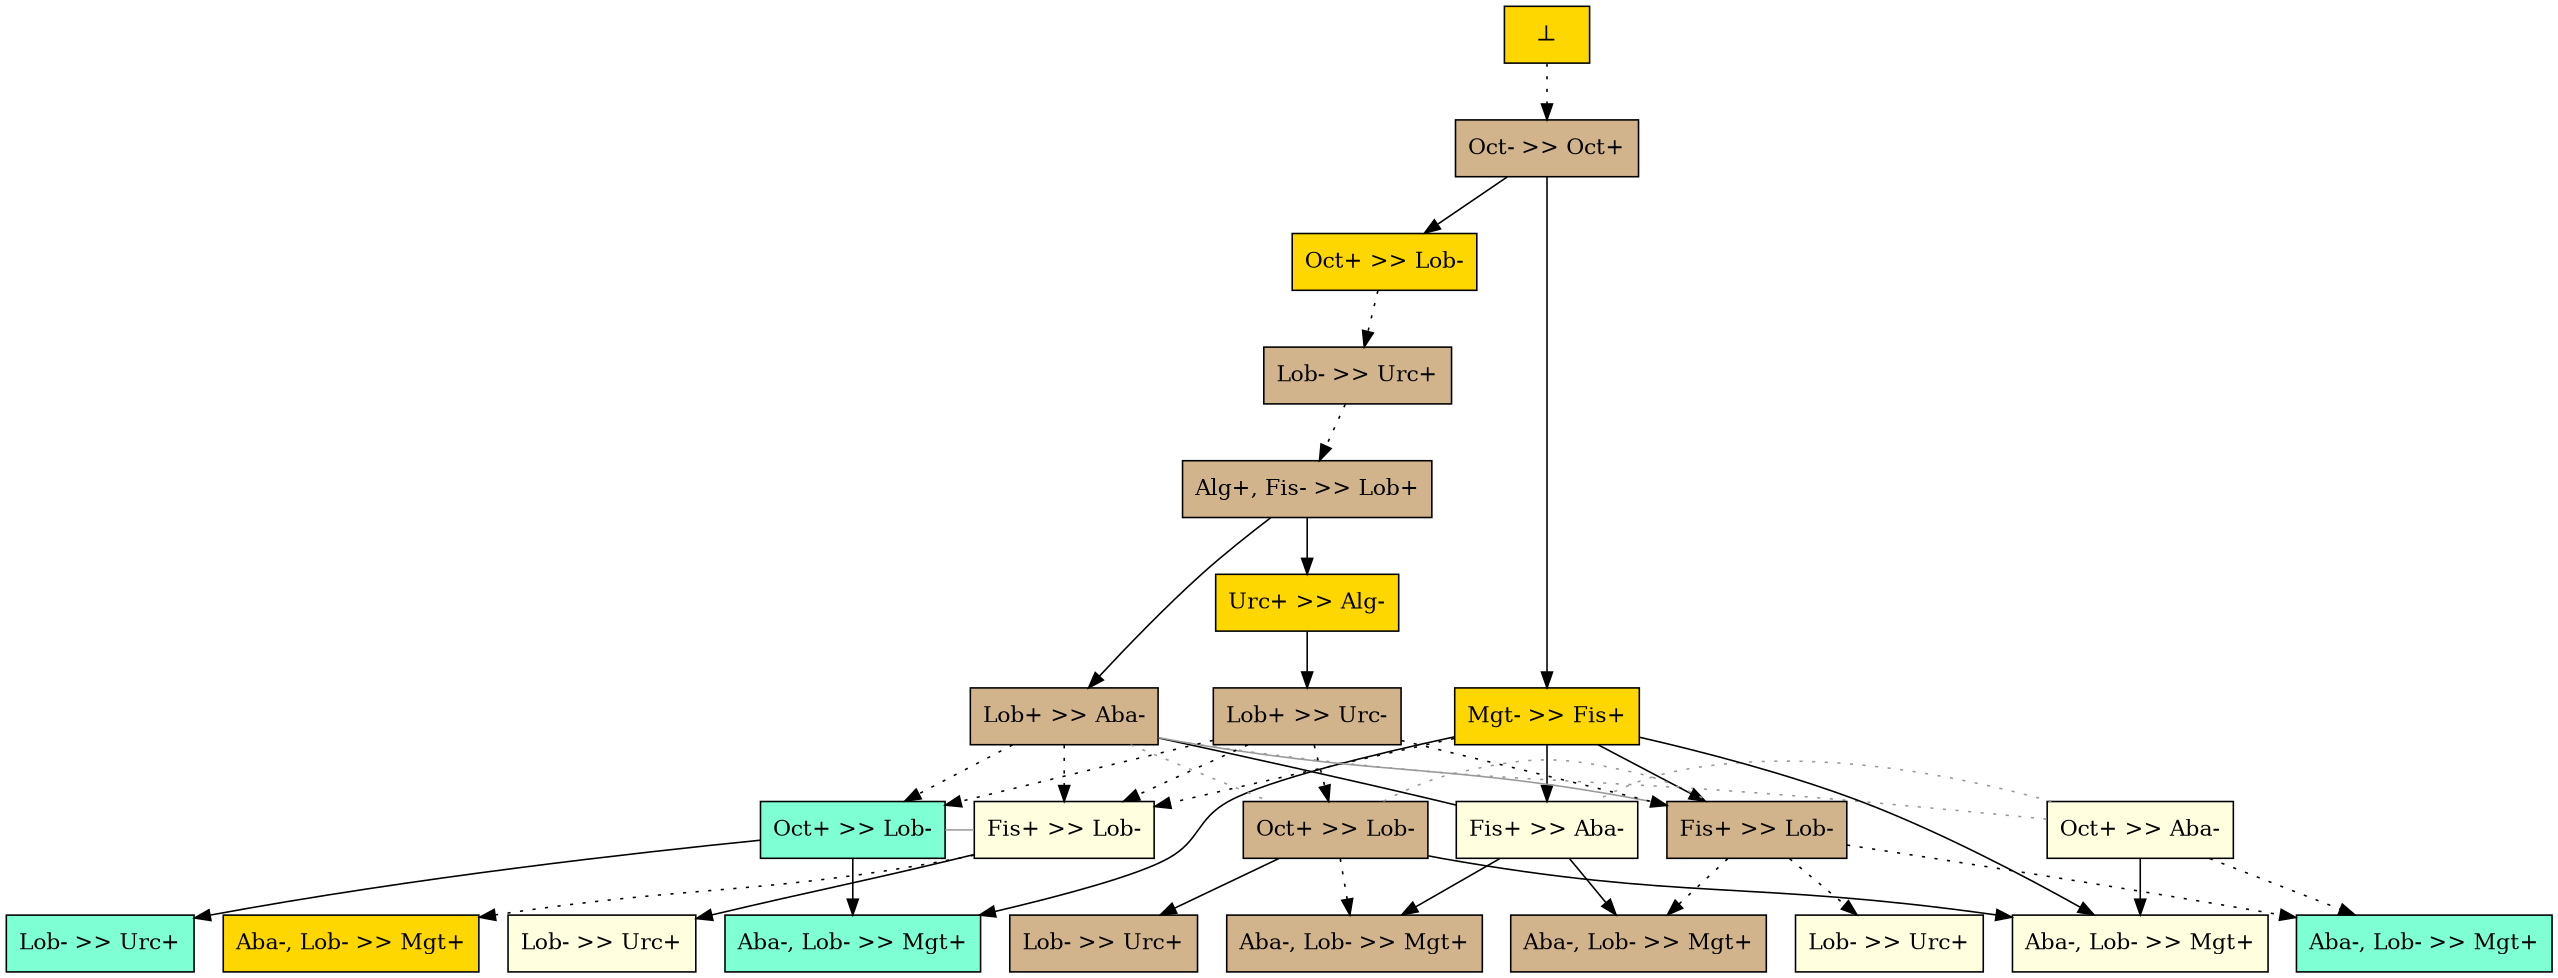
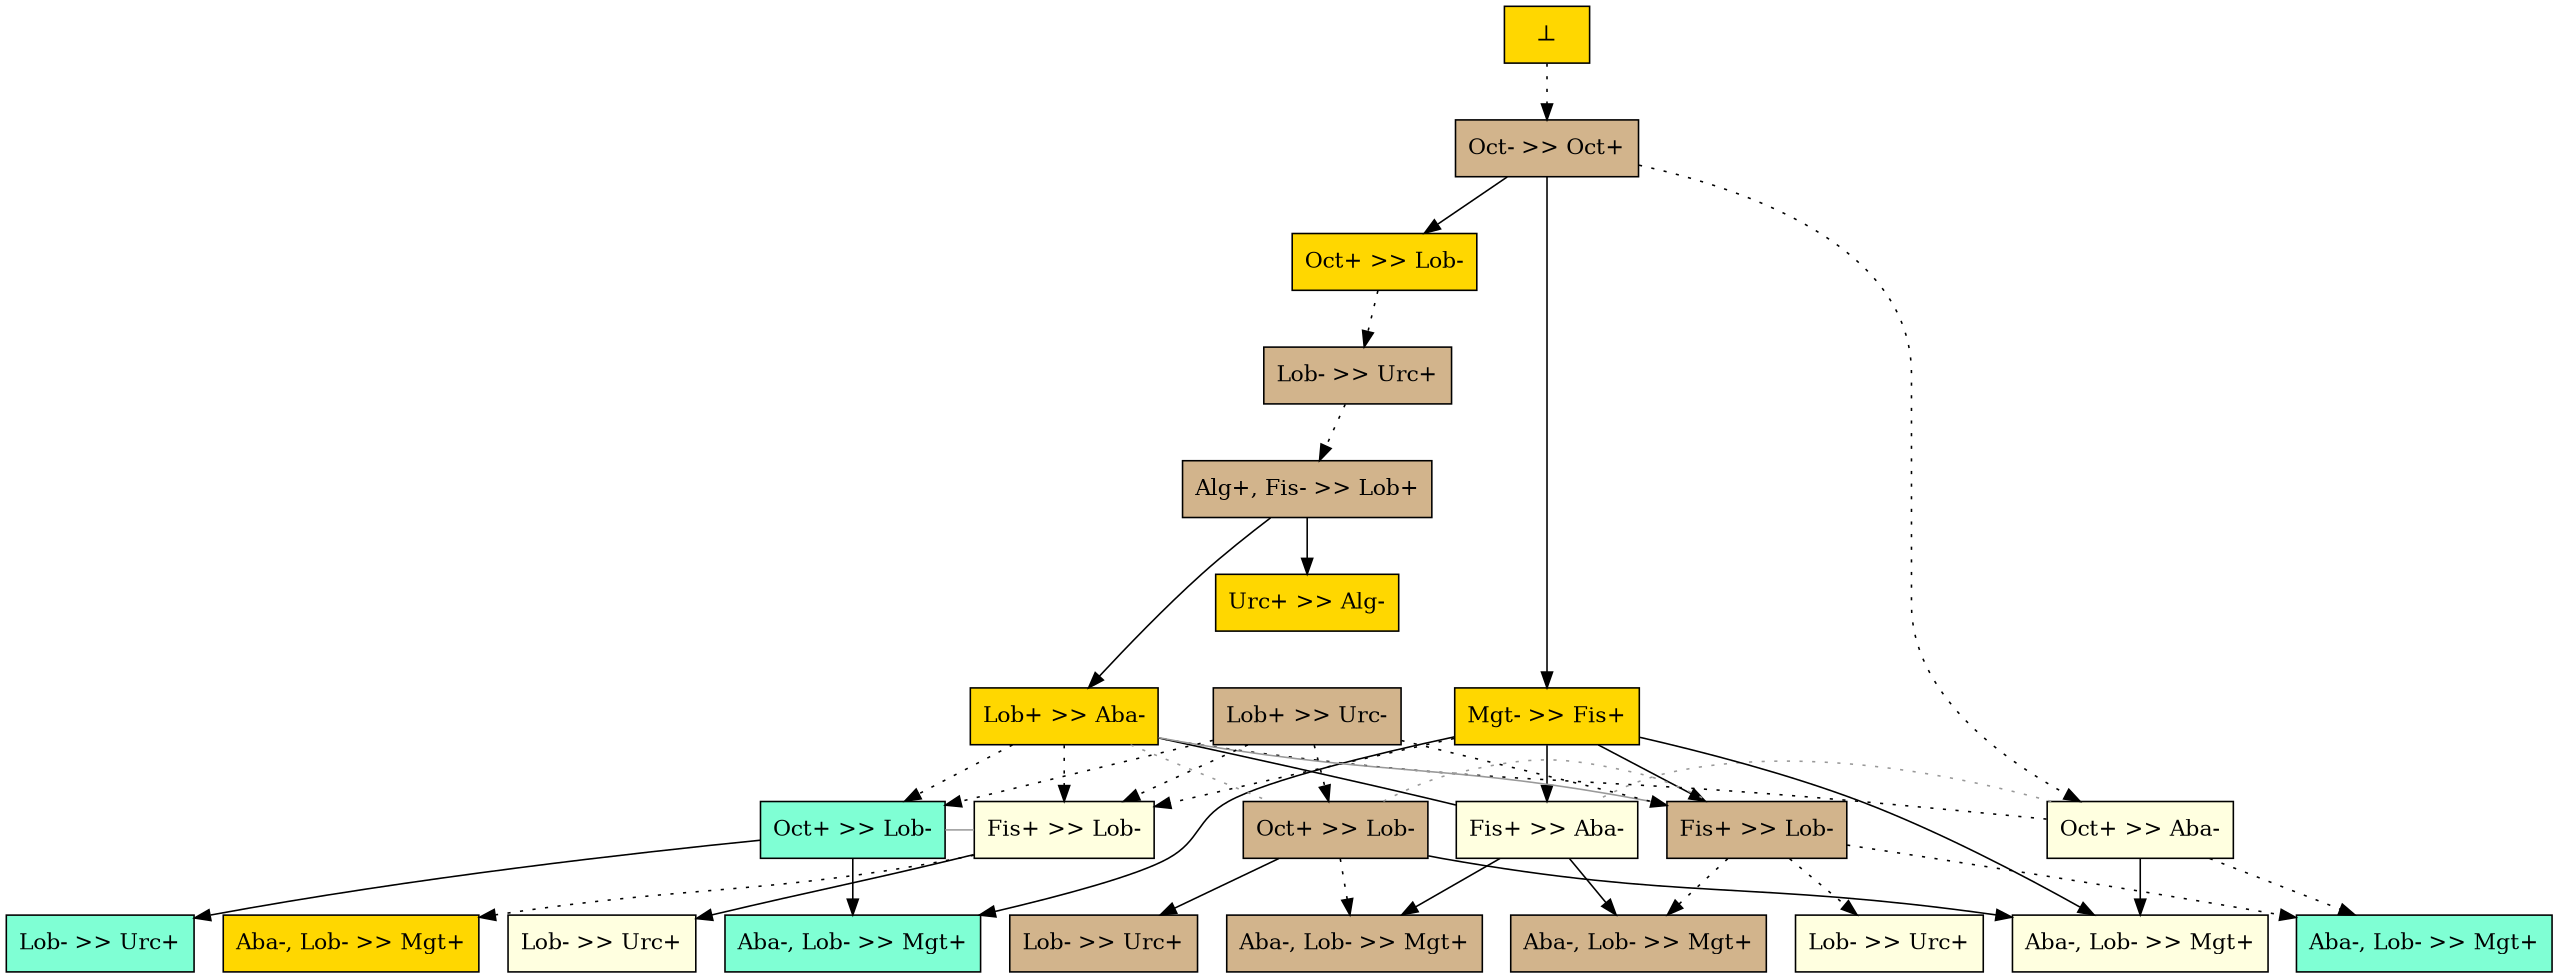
edge "Oct- >> Oct+" -> "Oct+ >> Aba-": added
edge "Urc+ >> Alg-" -> "Lob+ >> Urc-": removed
node "Lob+ >> Aba-": fillcolor tan -> gold
edge "Lob+ >> Aba-" -- "Oct+ >> Aba-": color gray60 -> black
